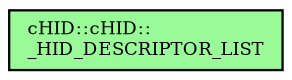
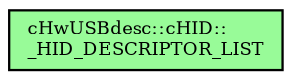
node "cHID::cHID:: _HID_DESCRIPTOR_LIST": label "cHID::cHID:: _HID_DESCRIPTOR_LIST" -> "cHwUSBdesc::cHID:: _HID_DESCRIPTOR_LIST"
